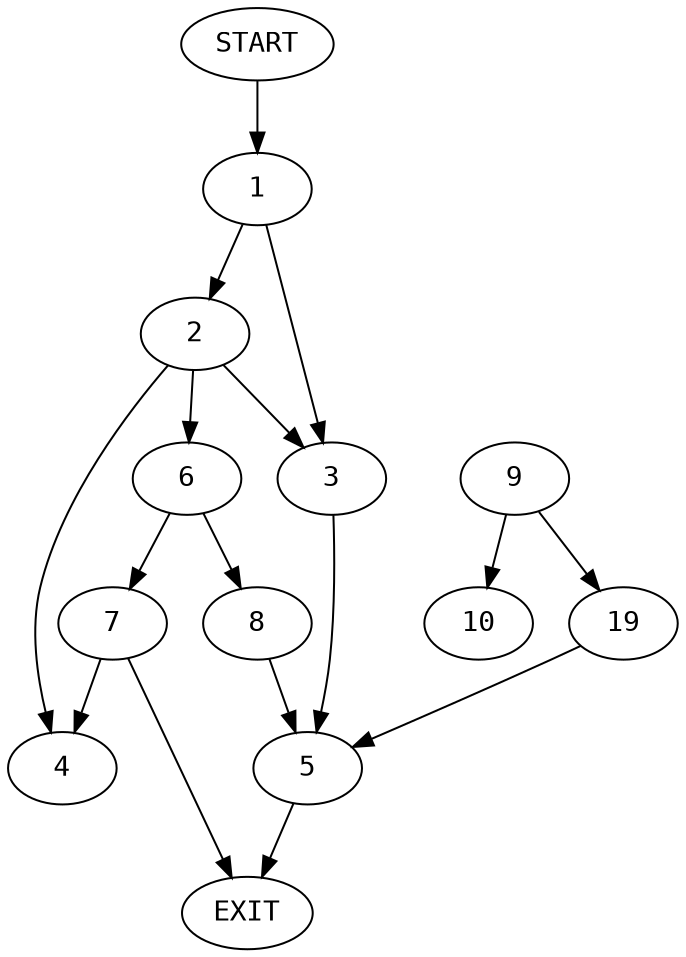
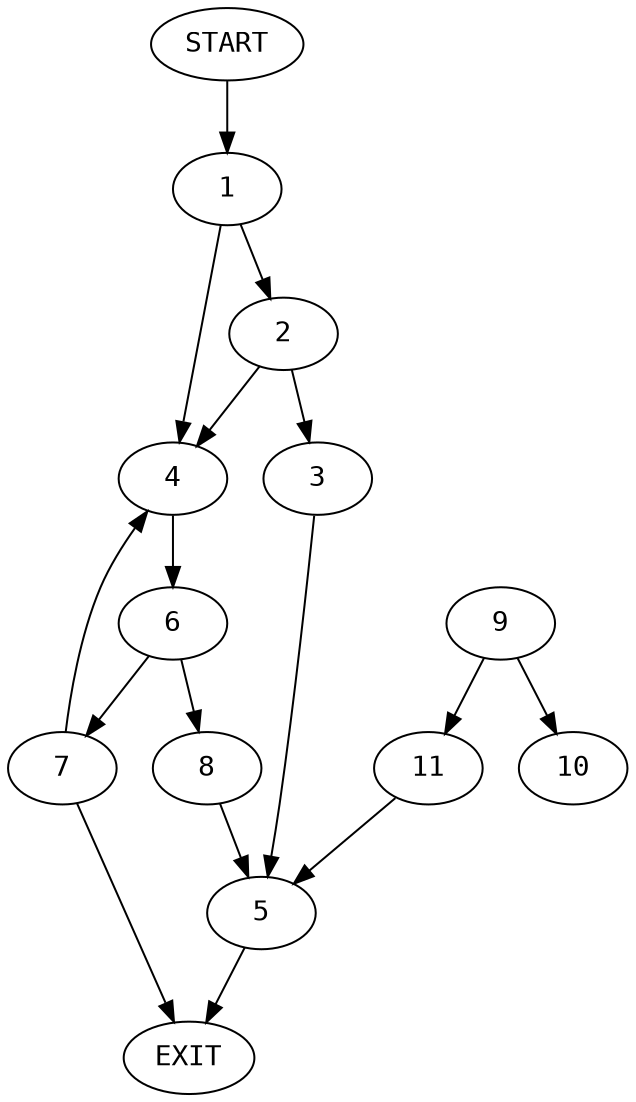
edge "1" -> "3": now "1" -> "4"
edge "2" -> "6": now "4" -> "6"
node "19": label "19" -> "11"
